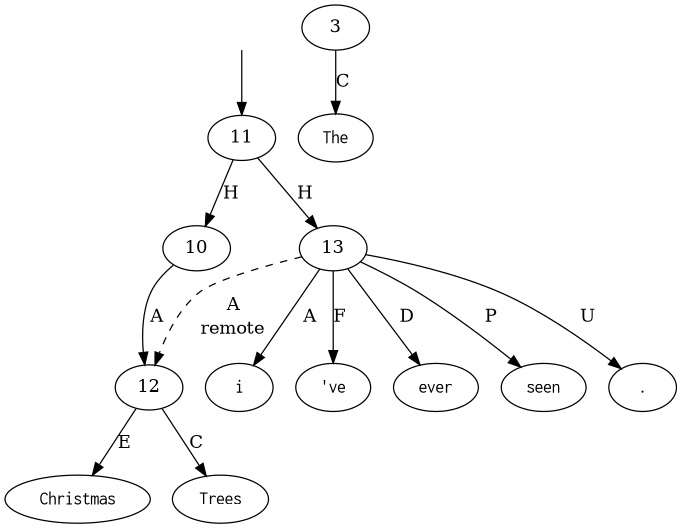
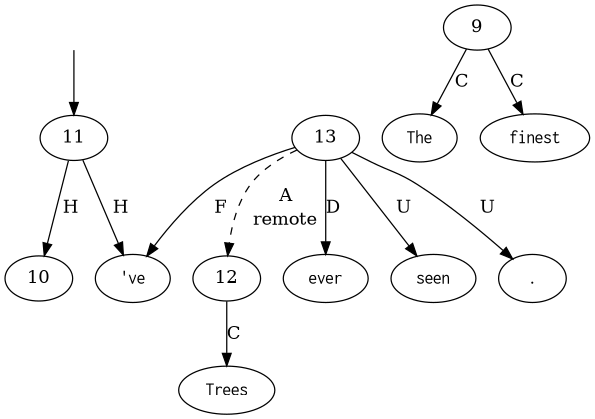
node "3": label "3" -> "9"
node "finest": added
edge "11" -> "13": now "11" -> "'ve"
edge "10" -> "12": removed, label "A"
edge "13" -> "seen": label "P" -> "U"
node "i": removed
node "Christmas": removed
